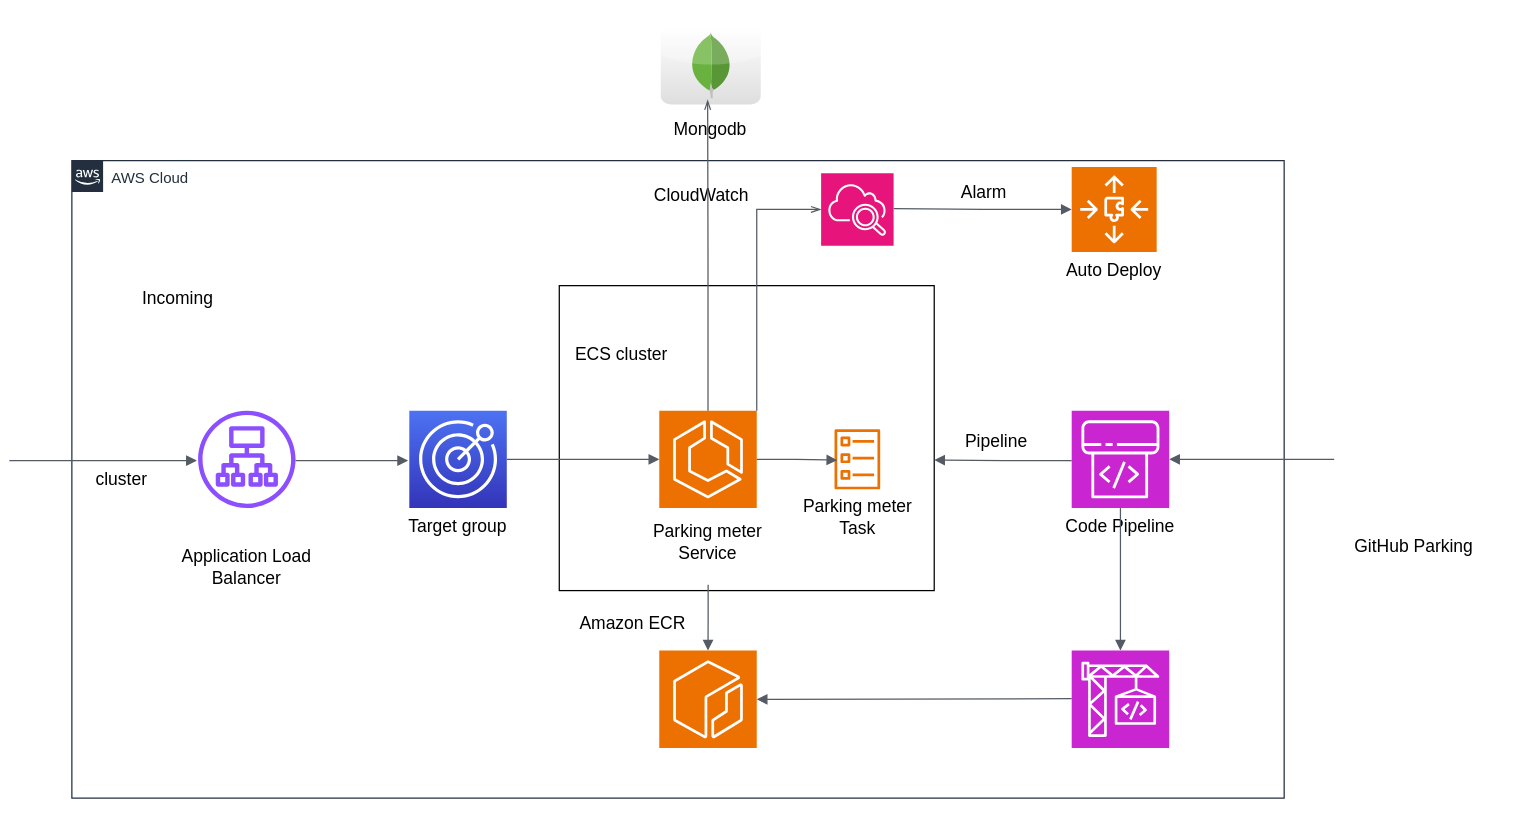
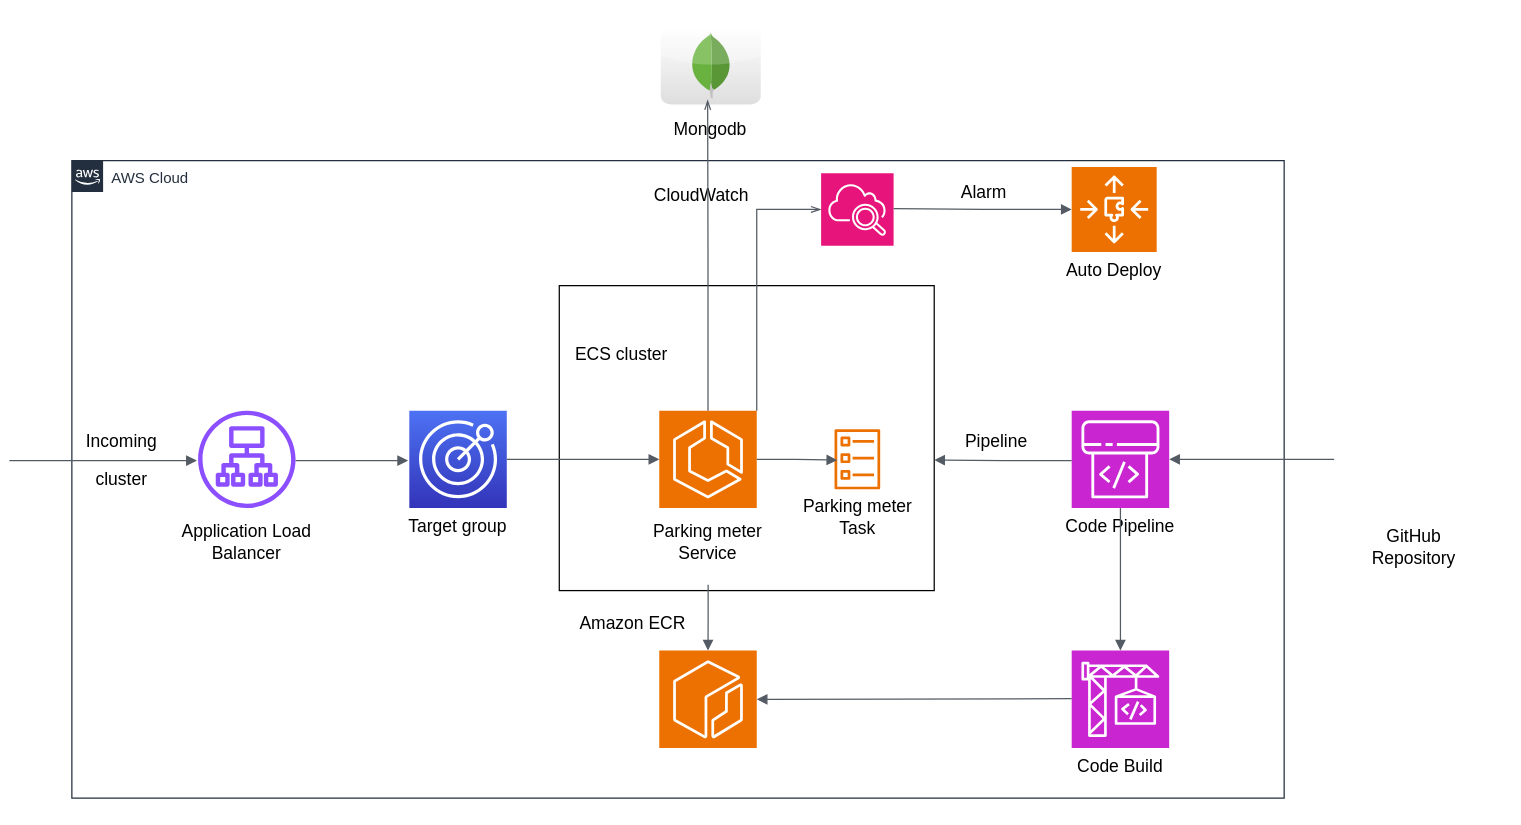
node "Incoming": moved (178, 298) -> (122, 442)
node "GitHub Parking": label "GitHub Parking" -> "GitHub Repository"
node "Application Load Balancer": moved (247, 567) -> (247, 542)
node "Code Build": added
